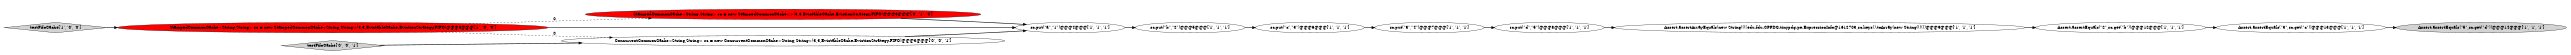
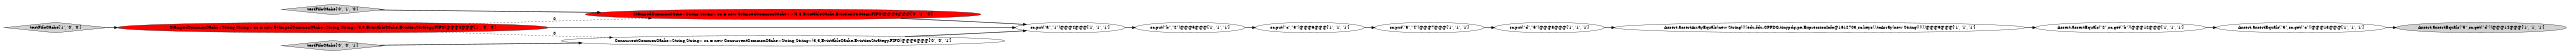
node "testFifoCache['0', '1', '0']": added
